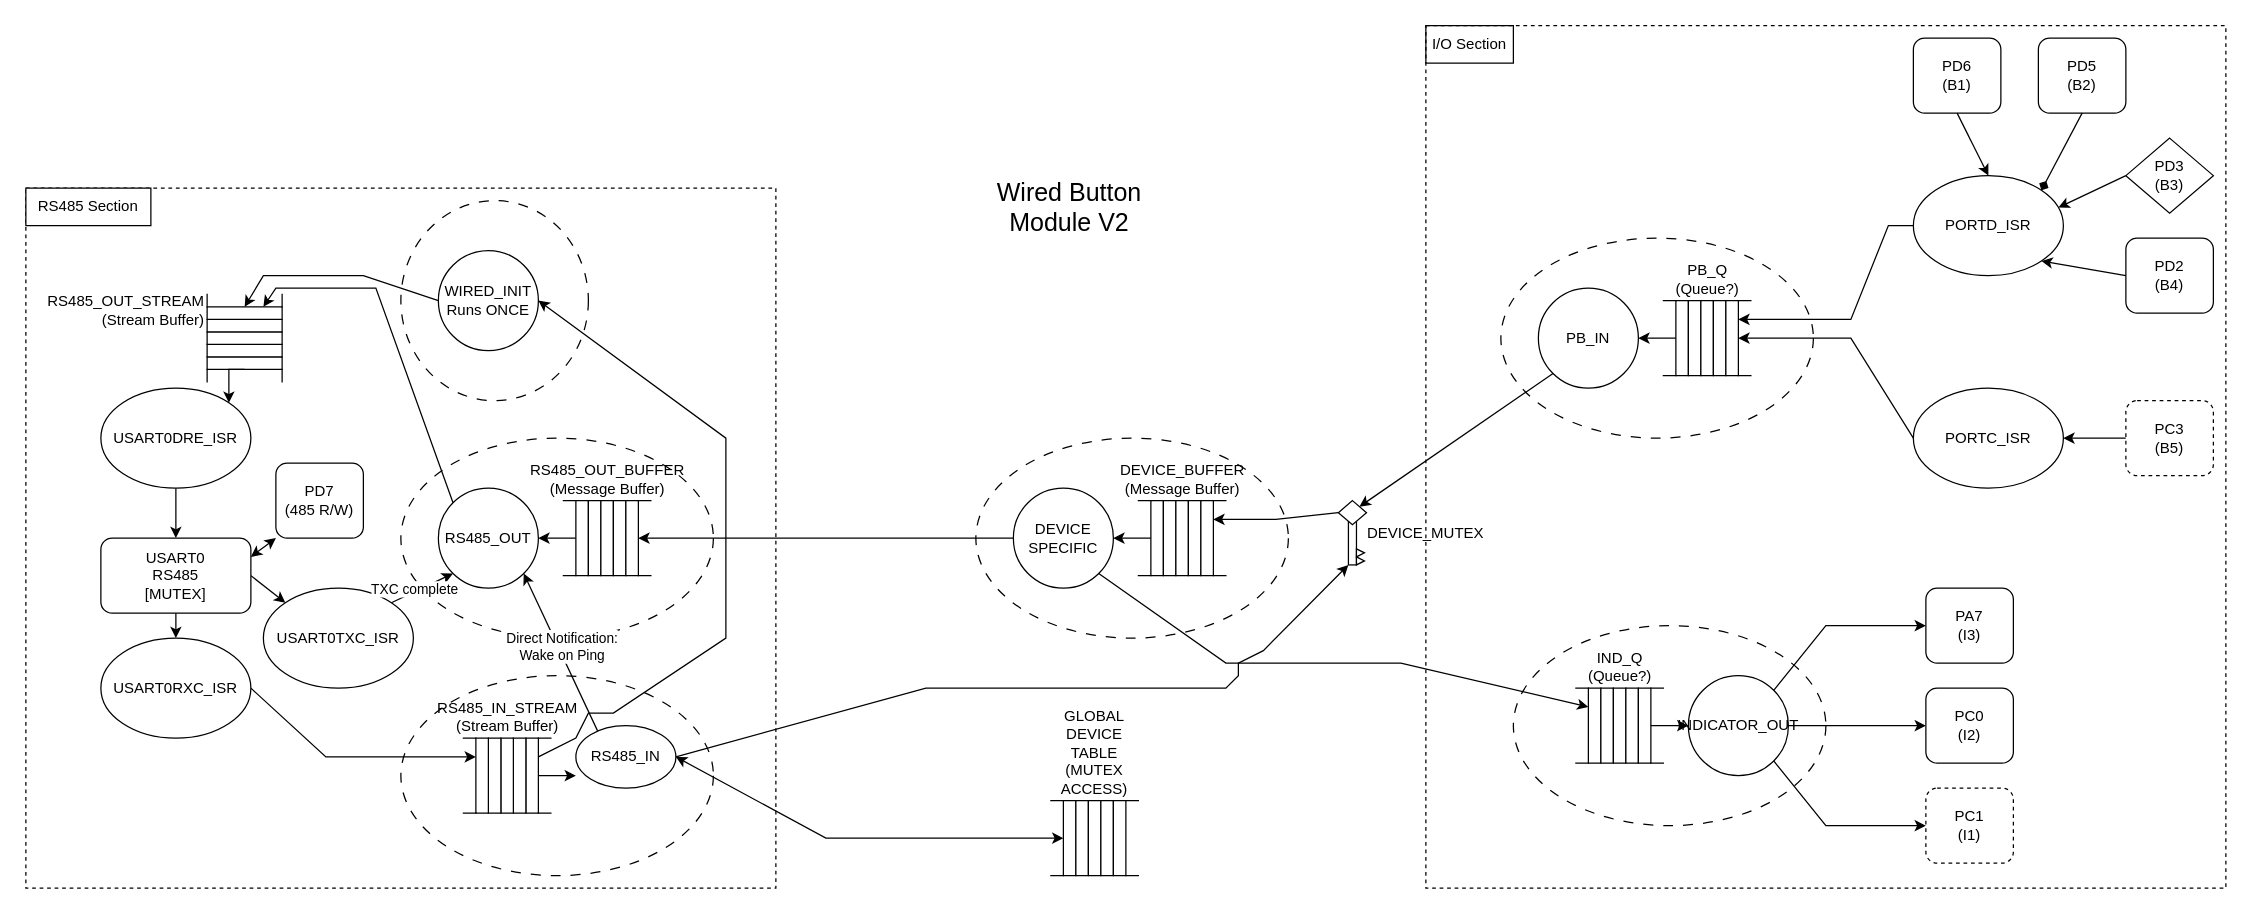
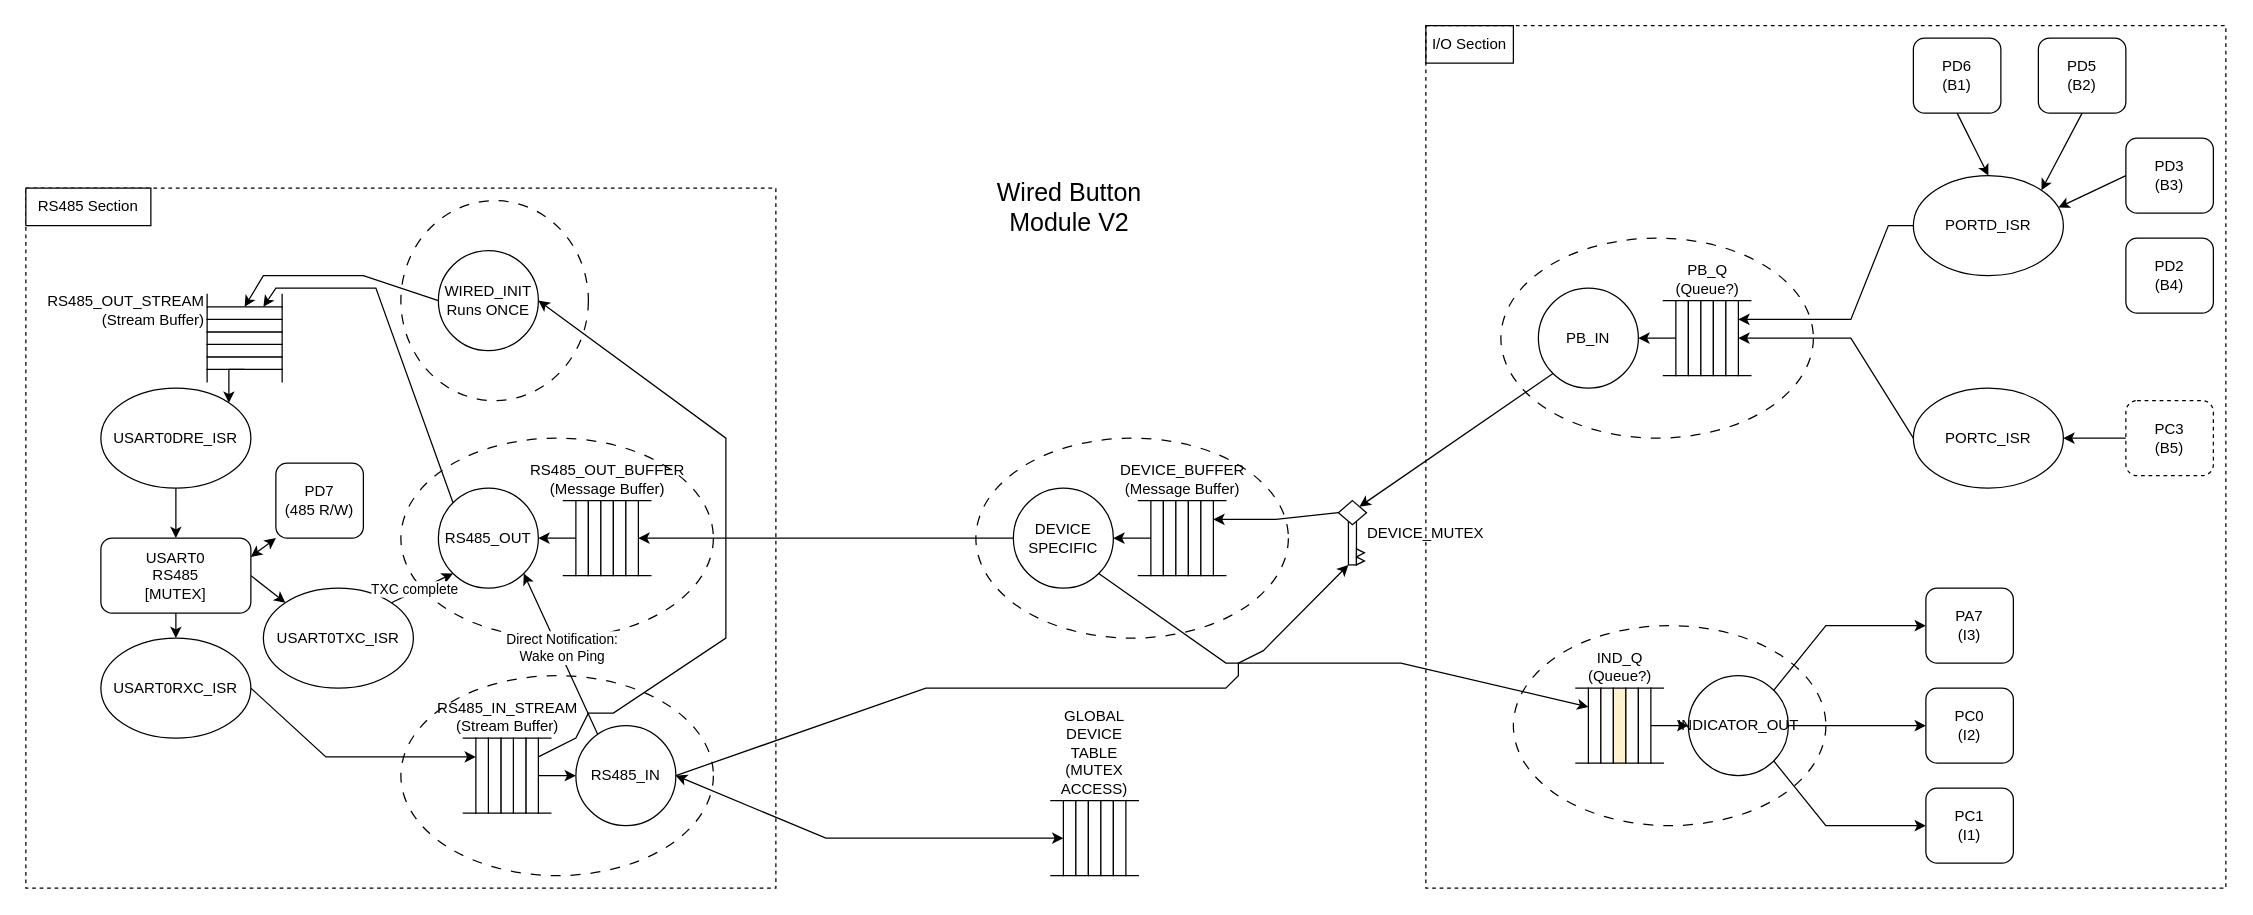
node "PD3 (B3)": shape diamond -> rounded rectangle
edge "PD5 (B2)" -> "PORTD_ISR": arrowhead diamond -> classic
edge "PD2 (B4)" -> "PORTD_ISR": removed
node "IND_Q (Queue?)": fillcolor #ffffff -> #fff2cc
node "RS485_IN": size 100x63 -> 100x100
node "PC1 (I1)": style dashed -> solid
